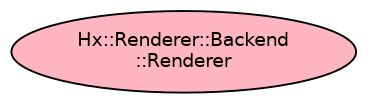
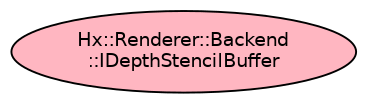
node "Hx::Renderer::Backend ::Renderer": label "Hx::Renderer::Backend ::Renderer" -> "Hx::Renderer::Backend ::IDepthStencilBuffer"
